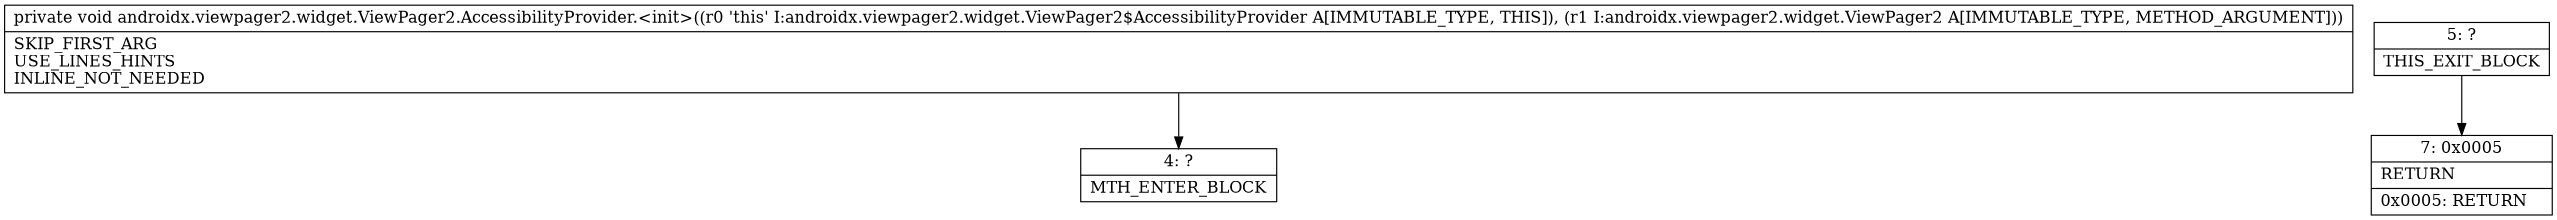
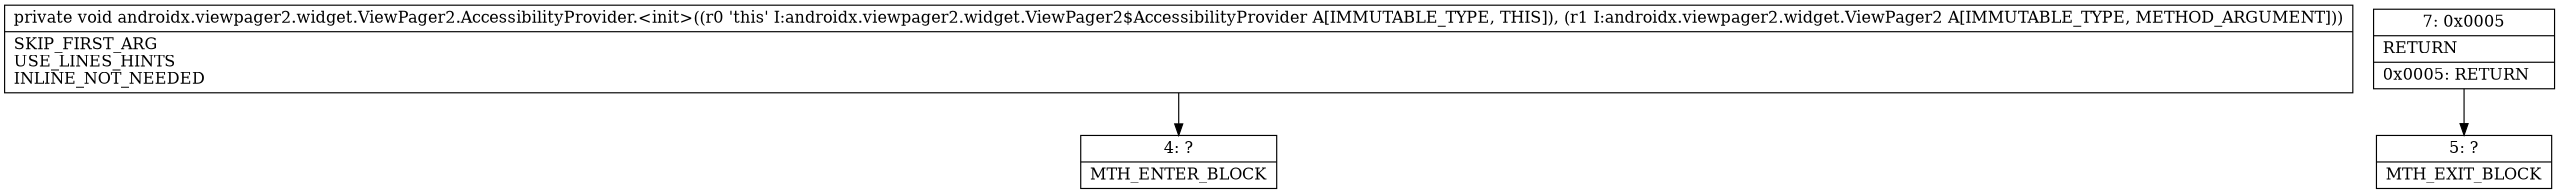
node "5: ?": text "THIS_EXIT_BLOCK" -> "MTH_EXIT_BLOCK"
edge "5: ?" -> "7: 0x0005": reversed
